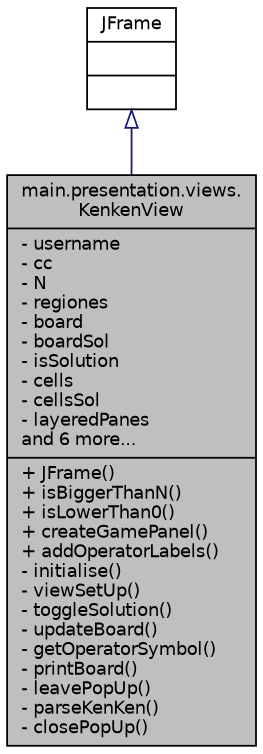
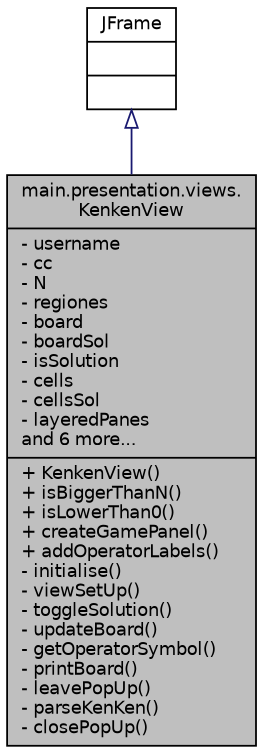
node "main.presentation.views.": text "+ JFrame()" -> "+ KenkenView()"
